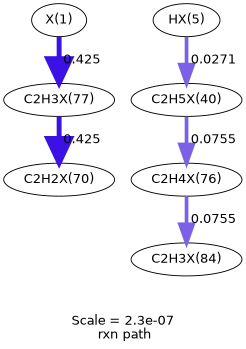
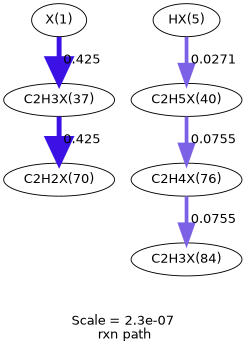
node "C2H3X(77)": label "C2H3X(77)" -> "C2H3X(37)"
